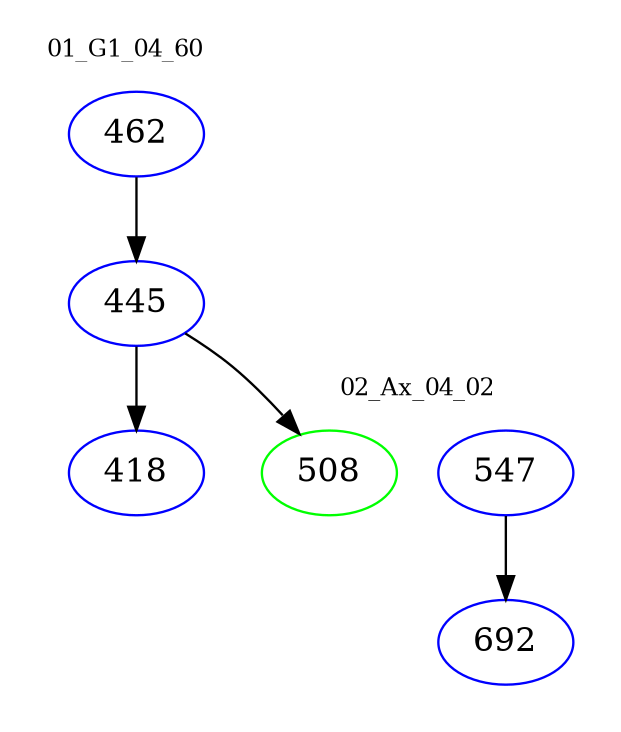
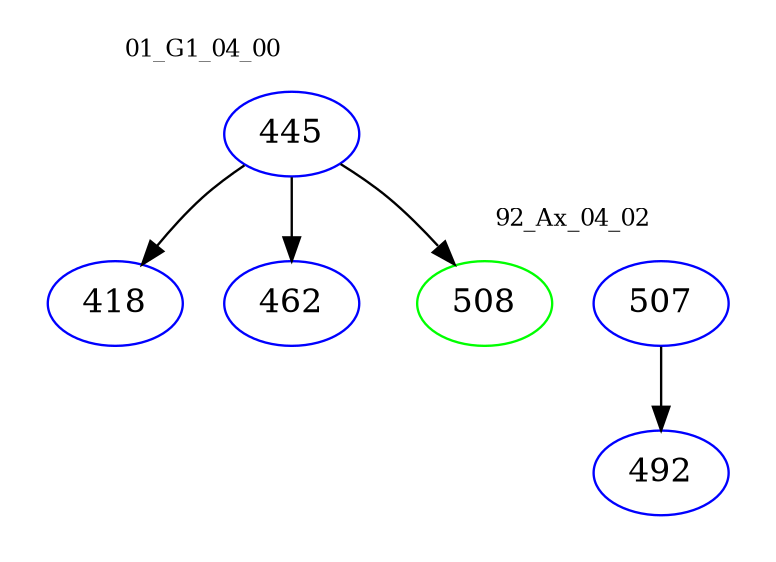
cluster "01_G1_04_60": label "01_G1_04_60" -> "01_G1_04_00"
edge "462" -> "445": reversed
cluster "02_Ax_04_02": label "02_Ax_04_02" -> "92_Ax_04_02"
node "547": label "547" -> "507"
node "692": label "692" -> "492"
